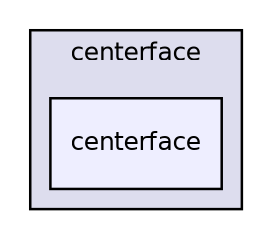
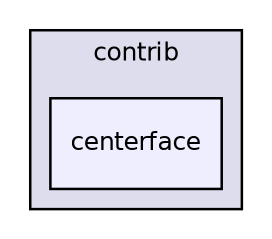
cluster "centerface": label "centerface" -> "contrib"
